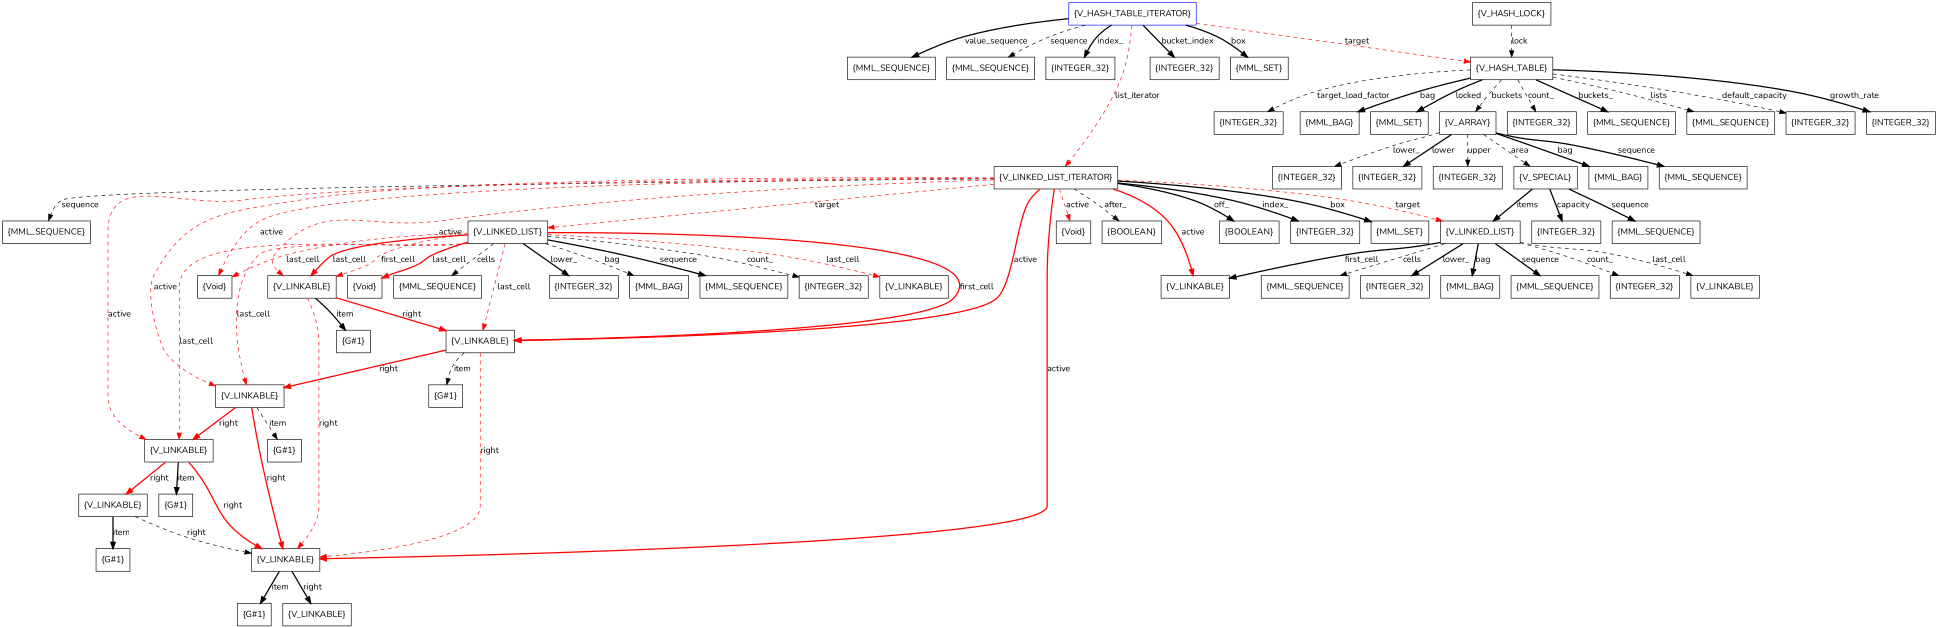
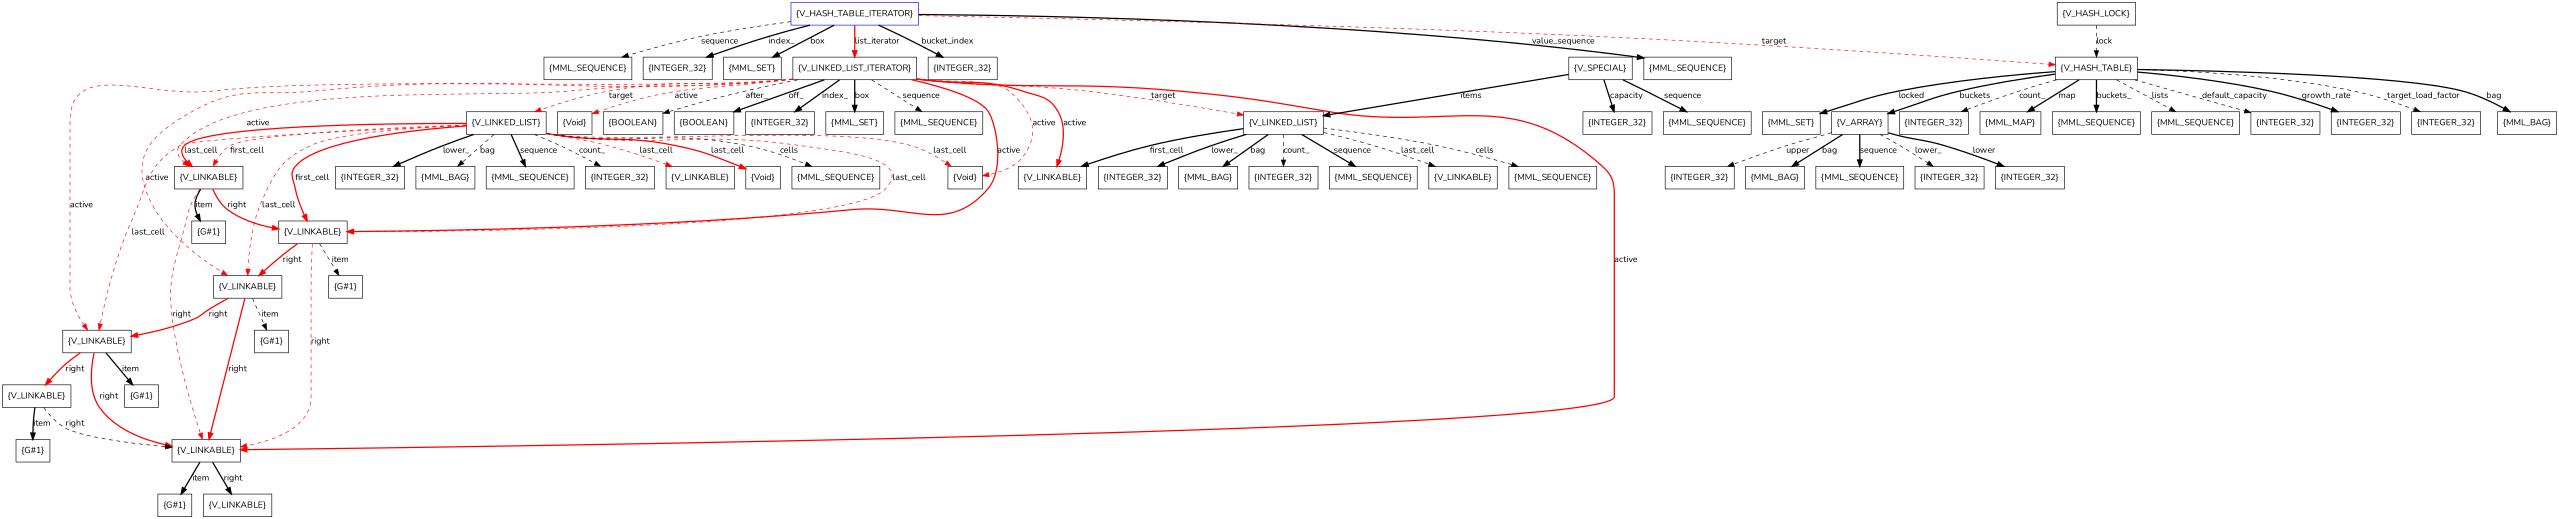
edge "{V_HASH_TABLE}" -> "{V_ARRAY}": style dashed -> bold
edge "{V_HASH_TABLE_ITERATOR}" -> "{V_LINKED_LIST_ITERATOR}": style dashed -> bold
node "{MML_MAP}": added
edge "{V_ARRAY}" -> "{V_SPECIAL}": removed, label "area"
